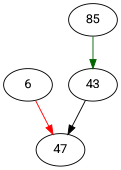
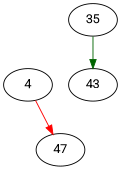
node "85": label "85" -> "35"
node "6": label "6" -> "4"
edge "43" -> "47": removed
